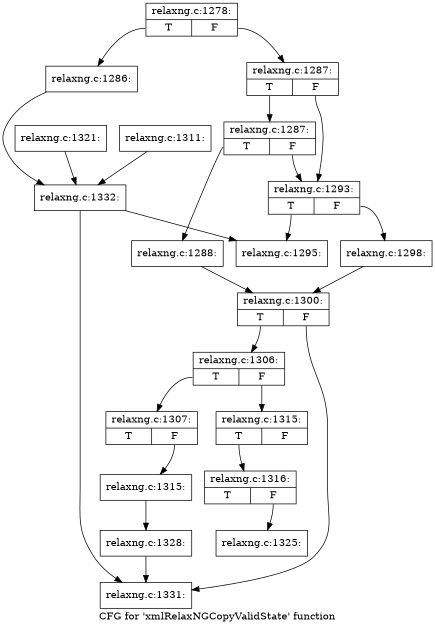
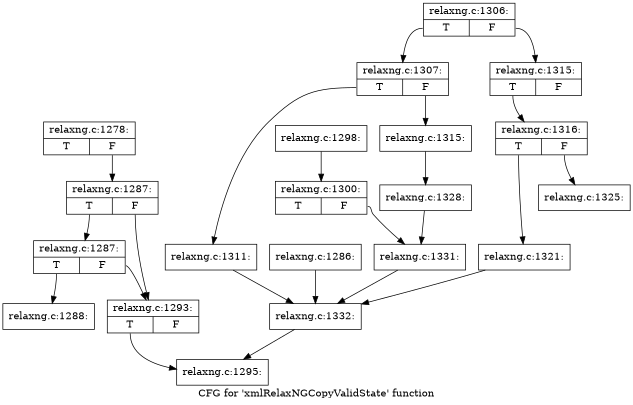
edge "relaxng.c:1278:" -> "relaxng.c:1286:": removed
edge "relaxng.c:1307:" -> "relaxng.c:1311:": added
edge "relaxng.c:1316:" -> "relaxng.c:1321:": added
edge "relaxng.c:1293:" -> "relaxng.c:1298:": removed
edge "relaxng.c:1288:" -> "relaxng.c:1300:": removed
edge "relaxng.c:1300:" -> "relaxng.c:1306:": removed
edge "relaxng.c:1332:" -> "relaxng.c:1331:": reversed
